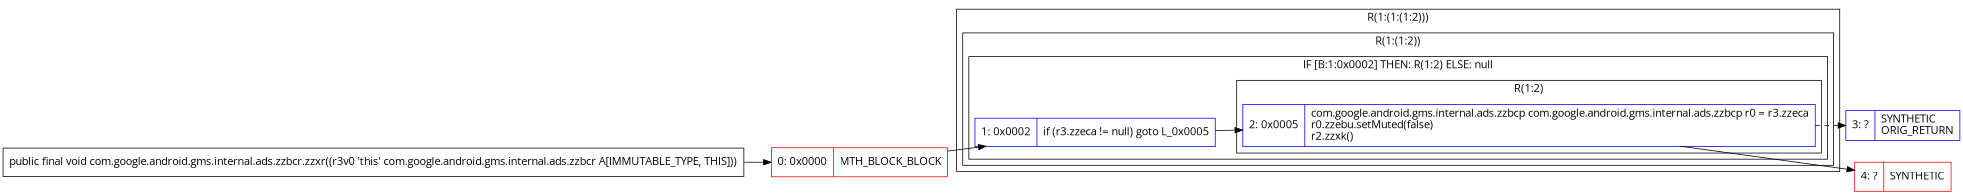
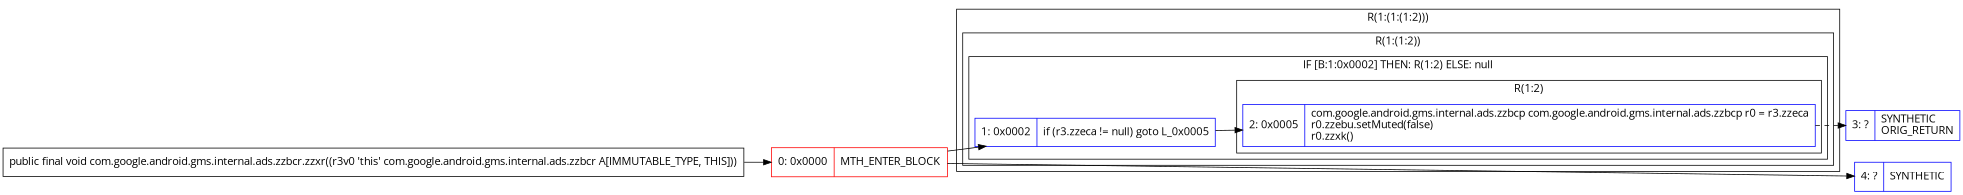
node "2: 0x0005": text "r2.zzxk()" -> "r0.zzxk()"
edge "2: 0x0005" -> "4: ?": now "0: 0x0000" -> "4: ?"
node "0: 0x0000": text "MTH_BLOCK_BLOCK" -> "MTH_ENTER_BLOCK"
node "4: ?": color red -> blue
